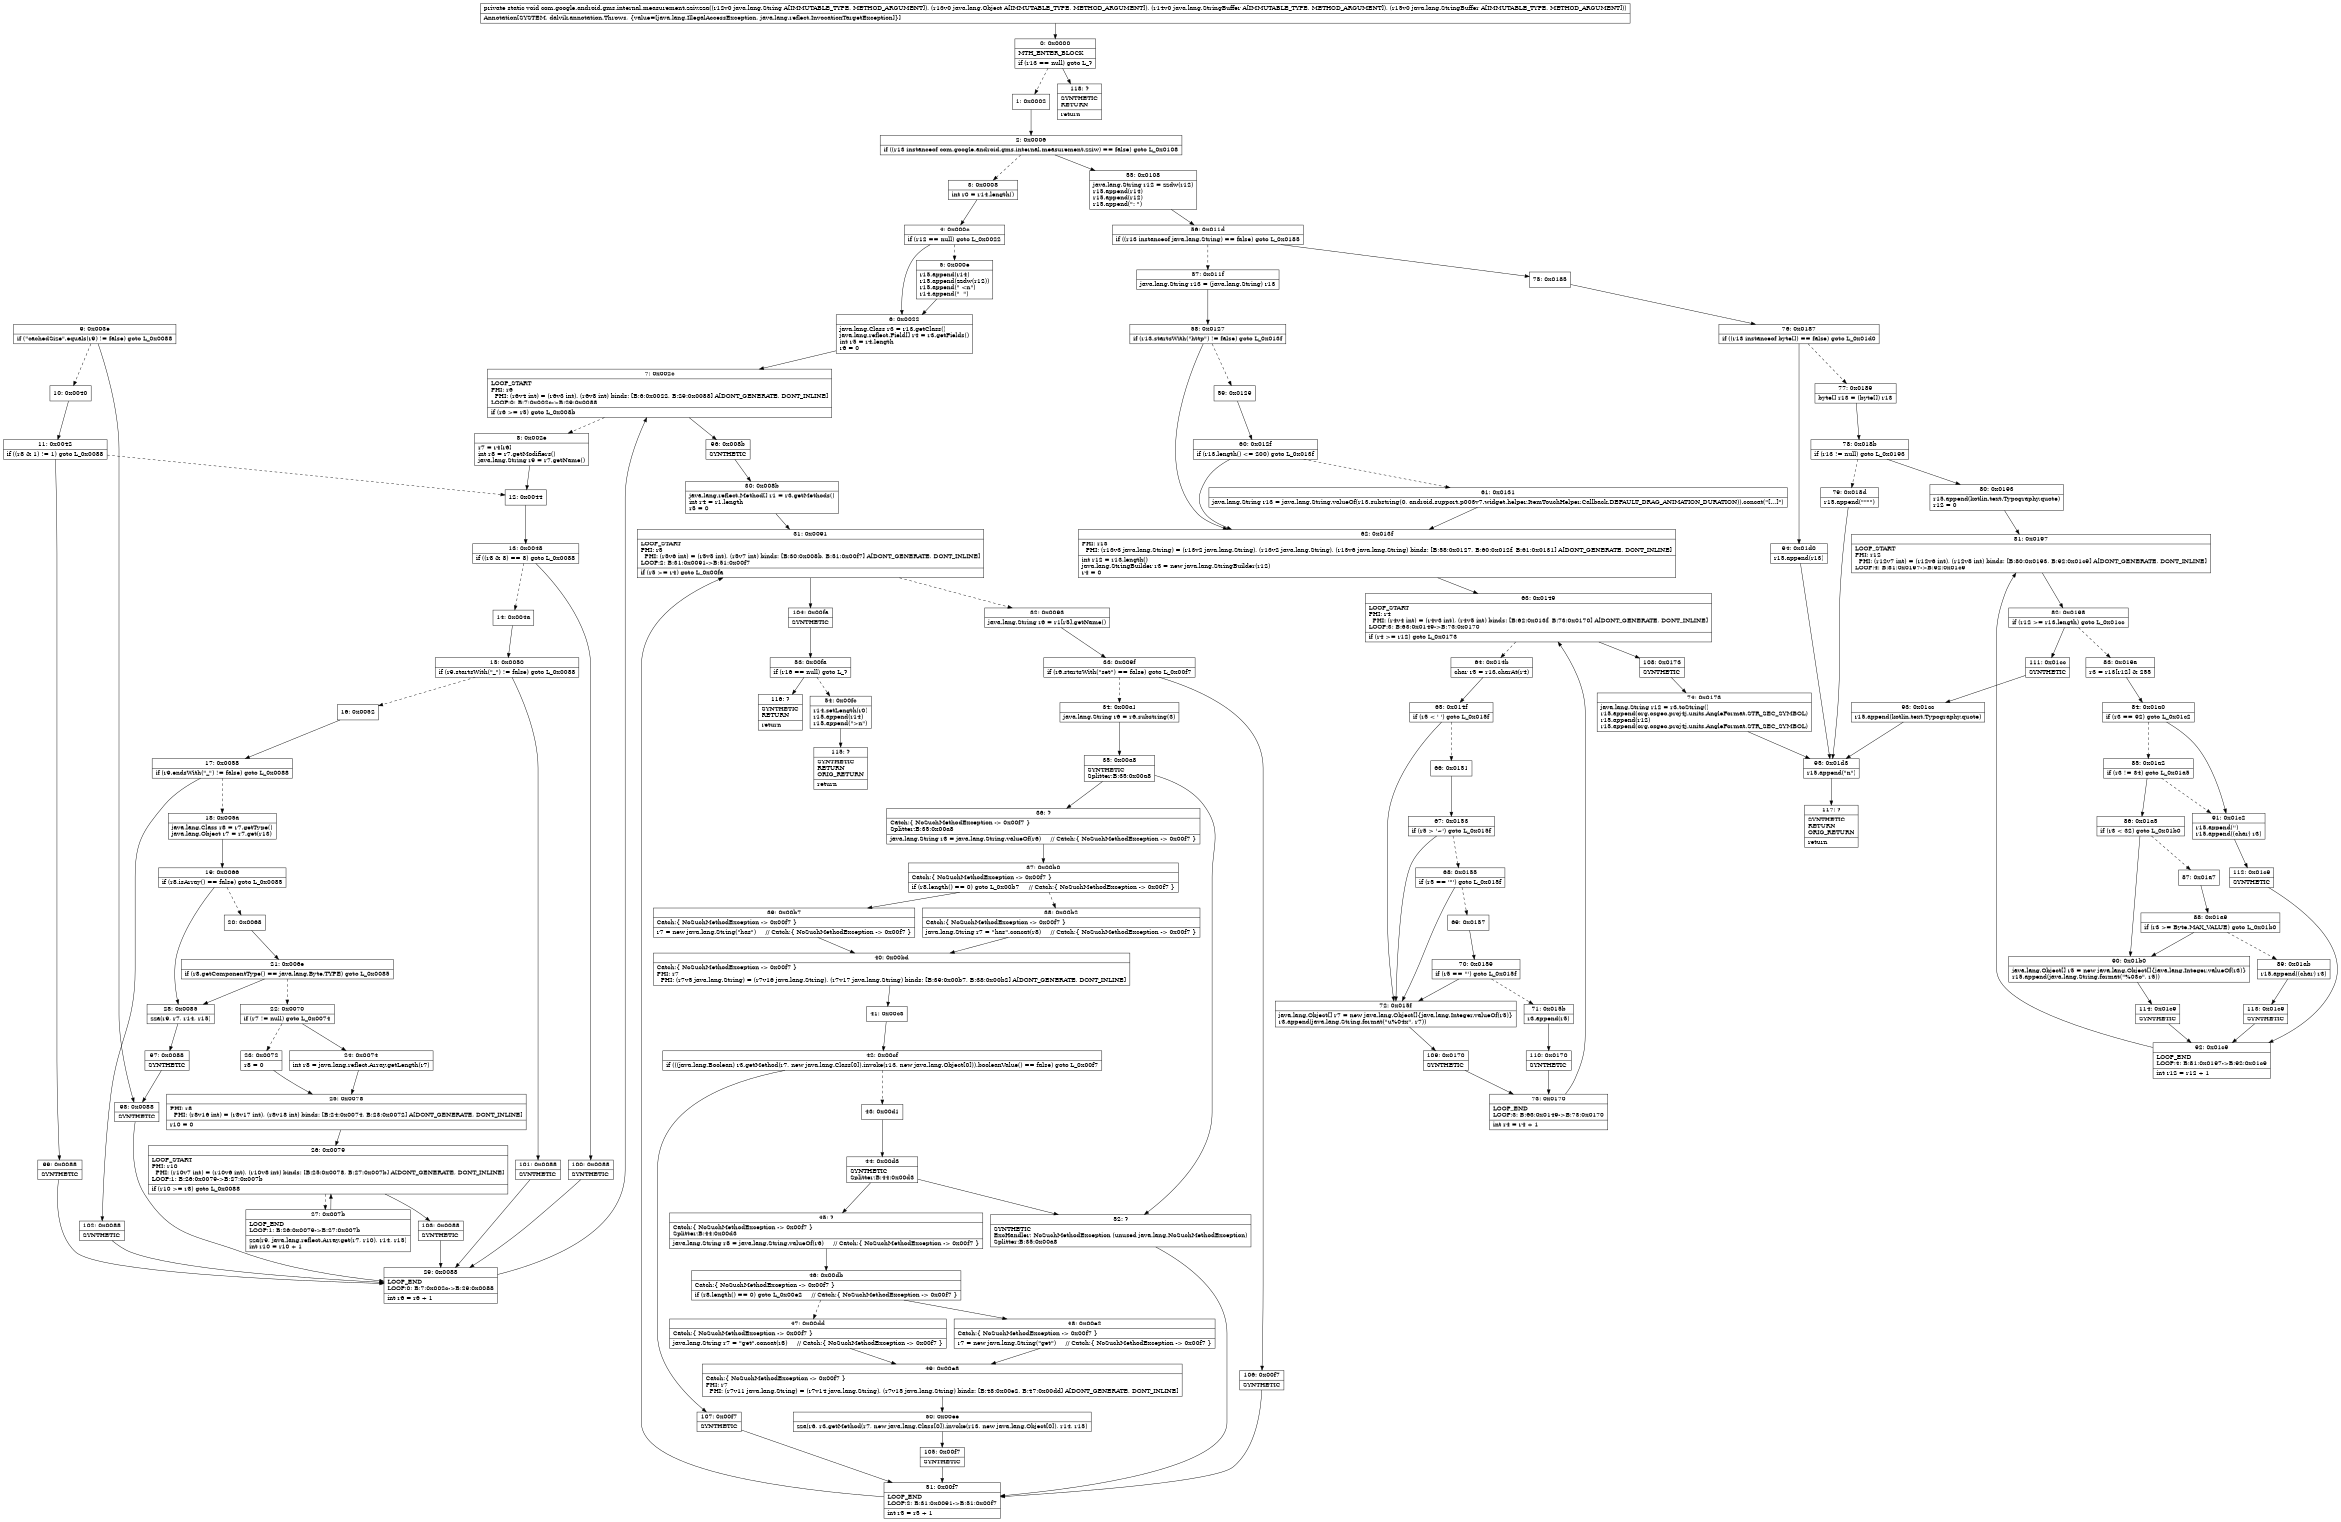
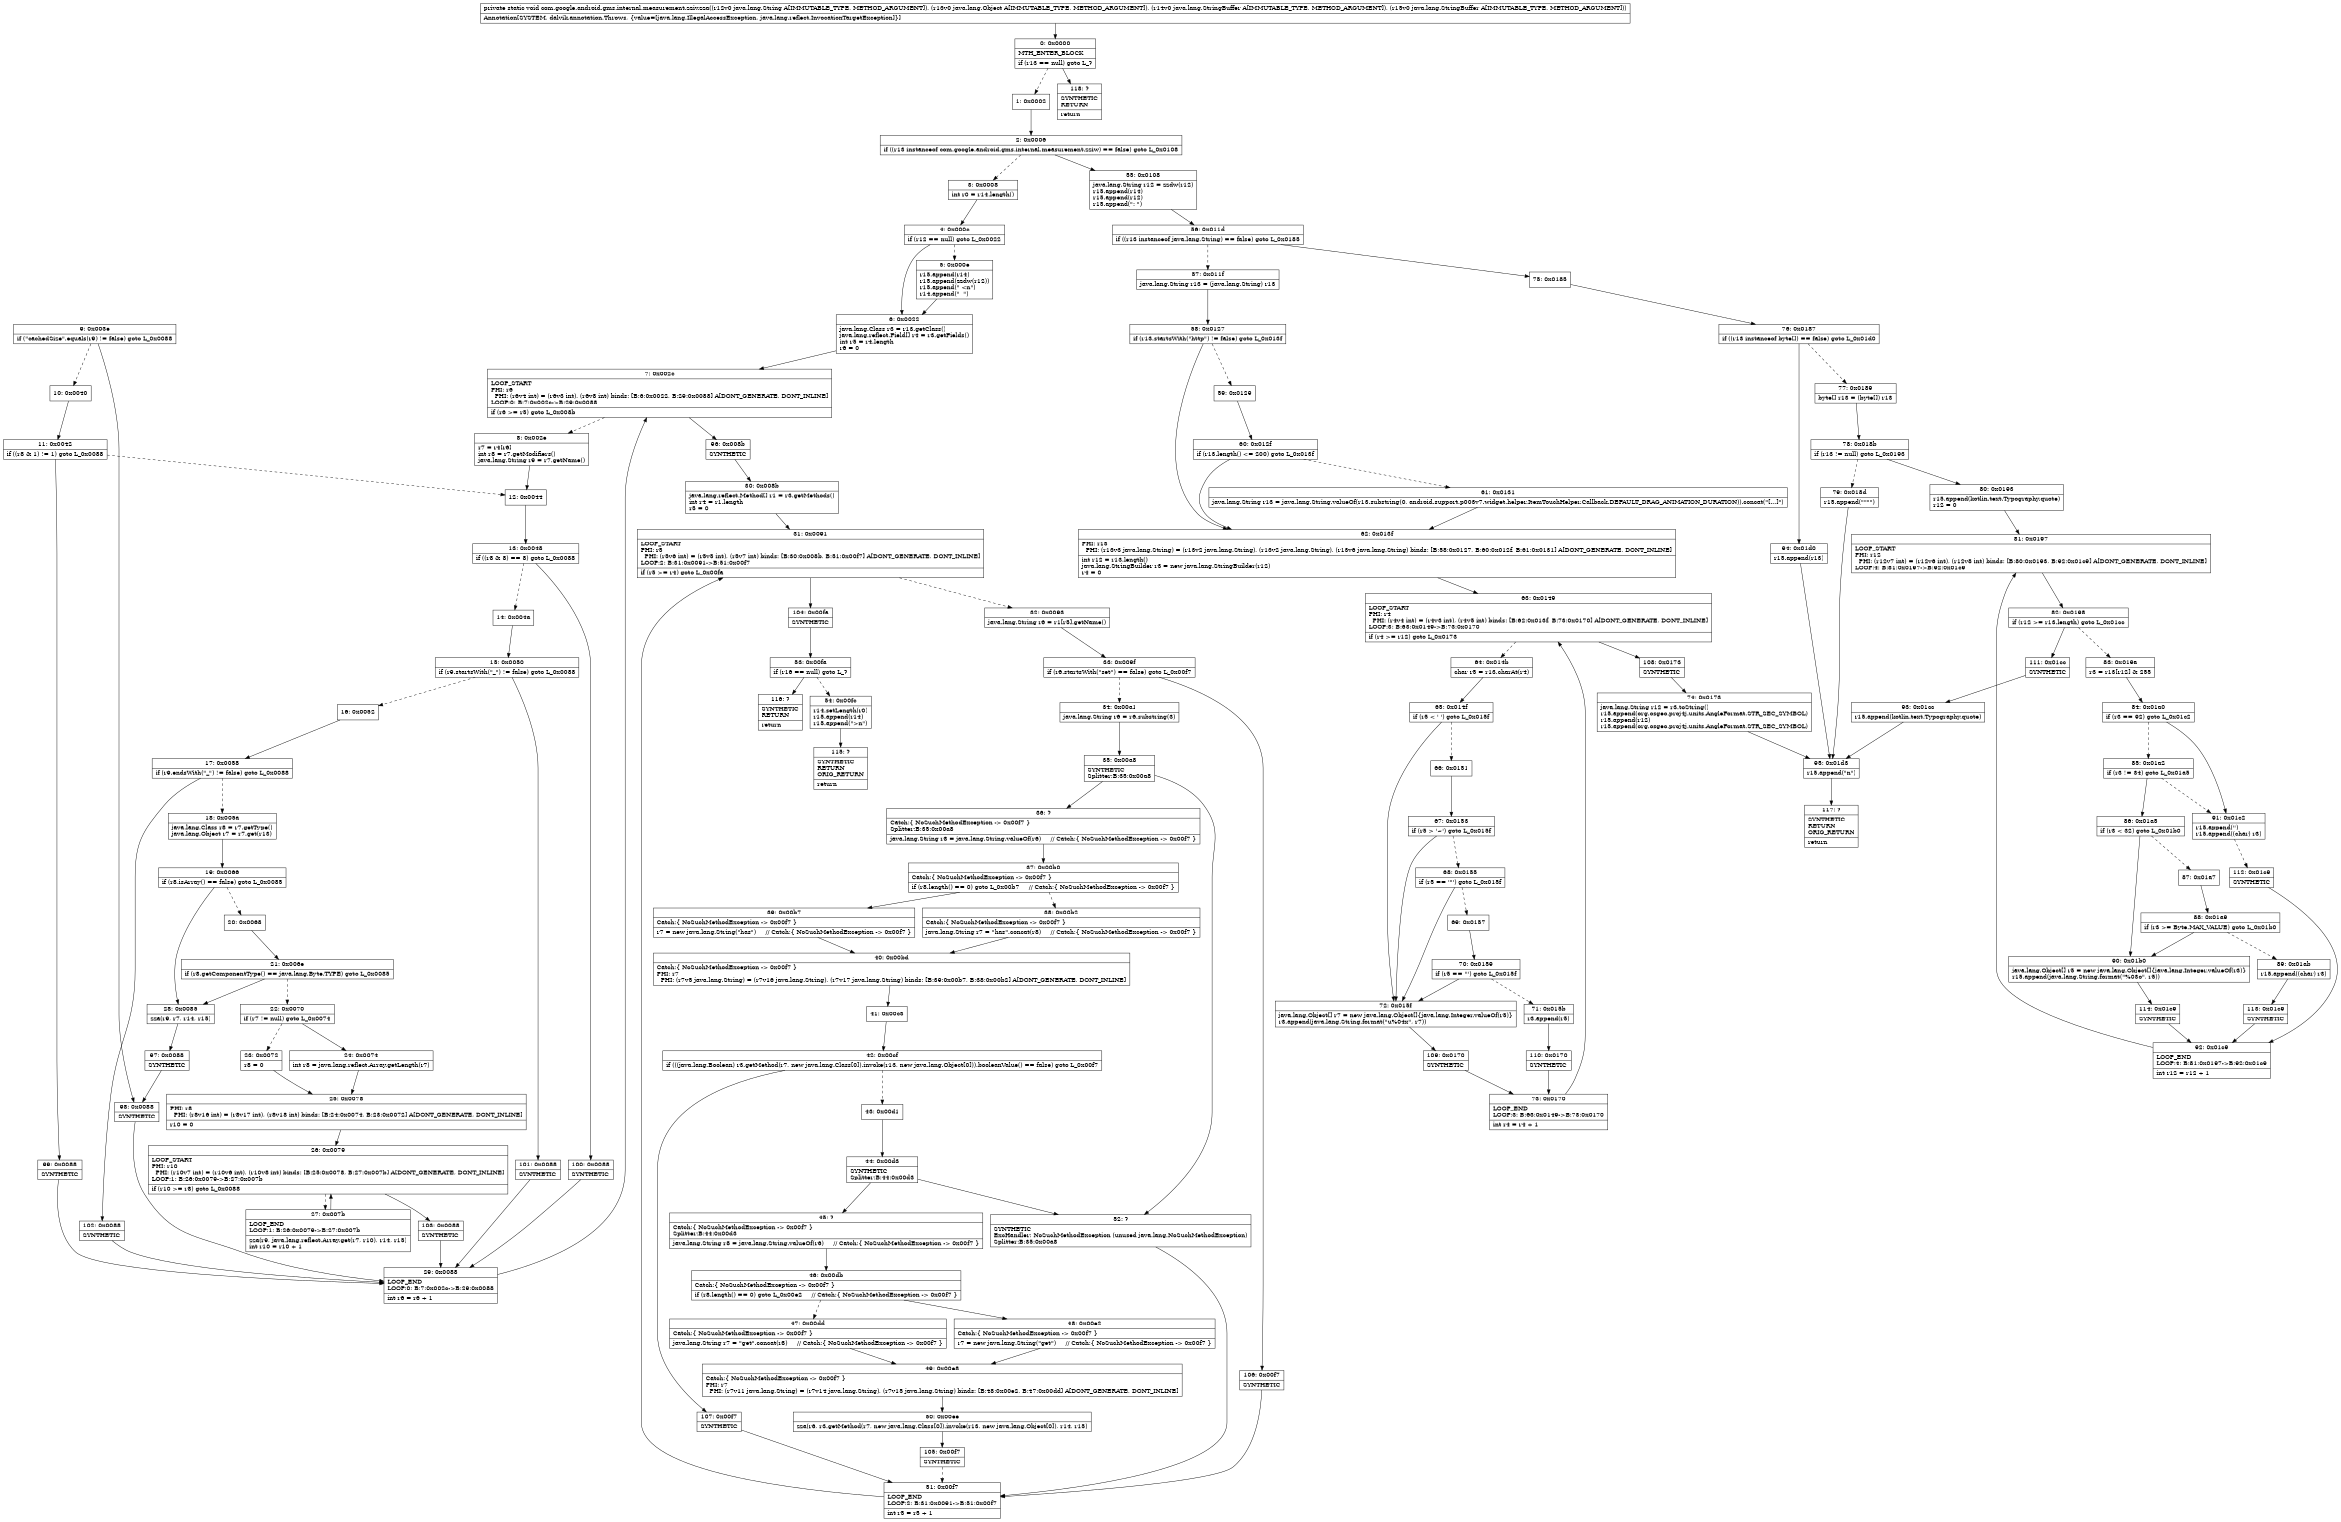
edge "91: 0x01c2" -> "112: 0x01c9": style solid -> dashed
edge "105: 0x00f7" -> "51: 0x00f7": style solid -> dashed
